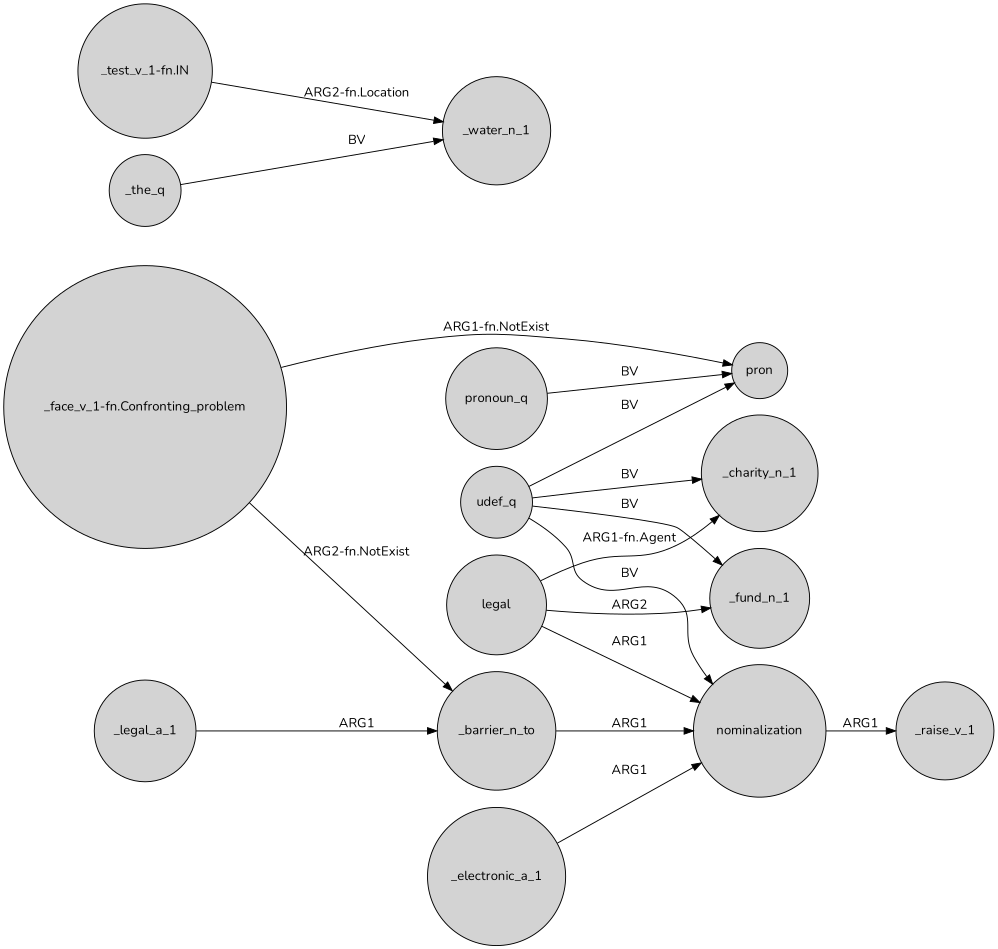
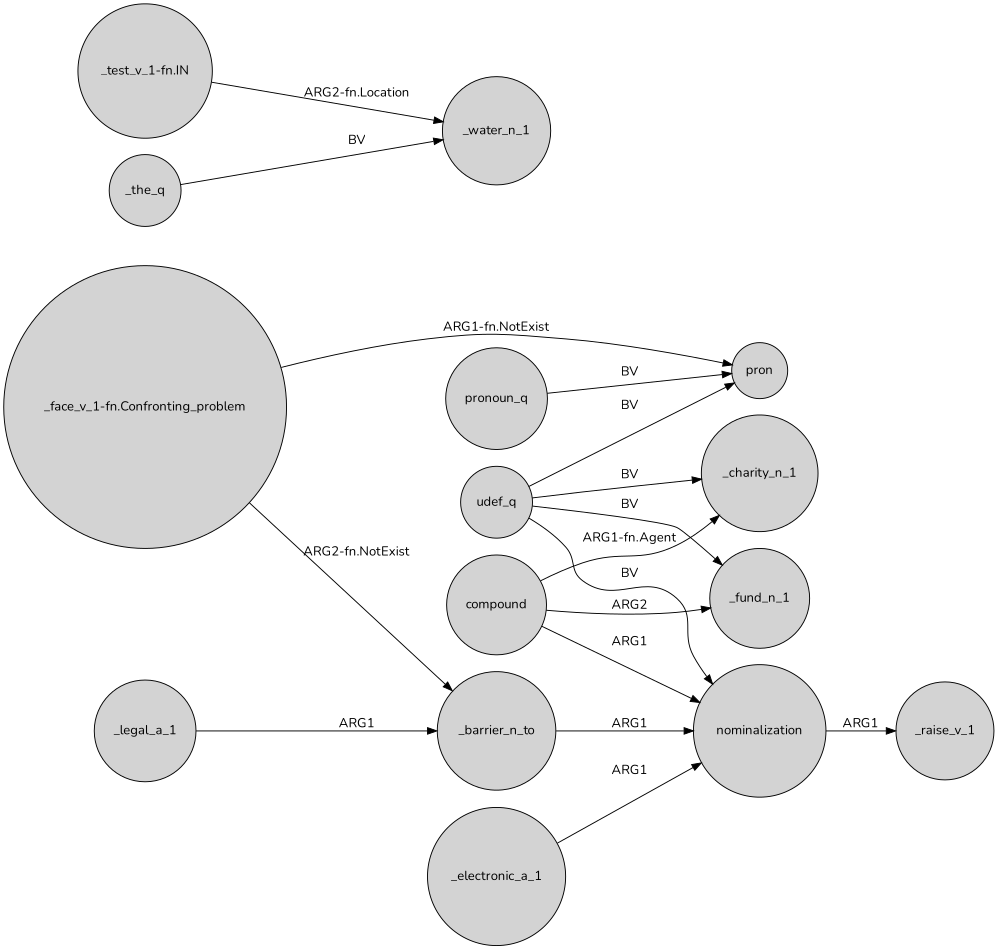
node "legal": label "legal" -> "compound"
